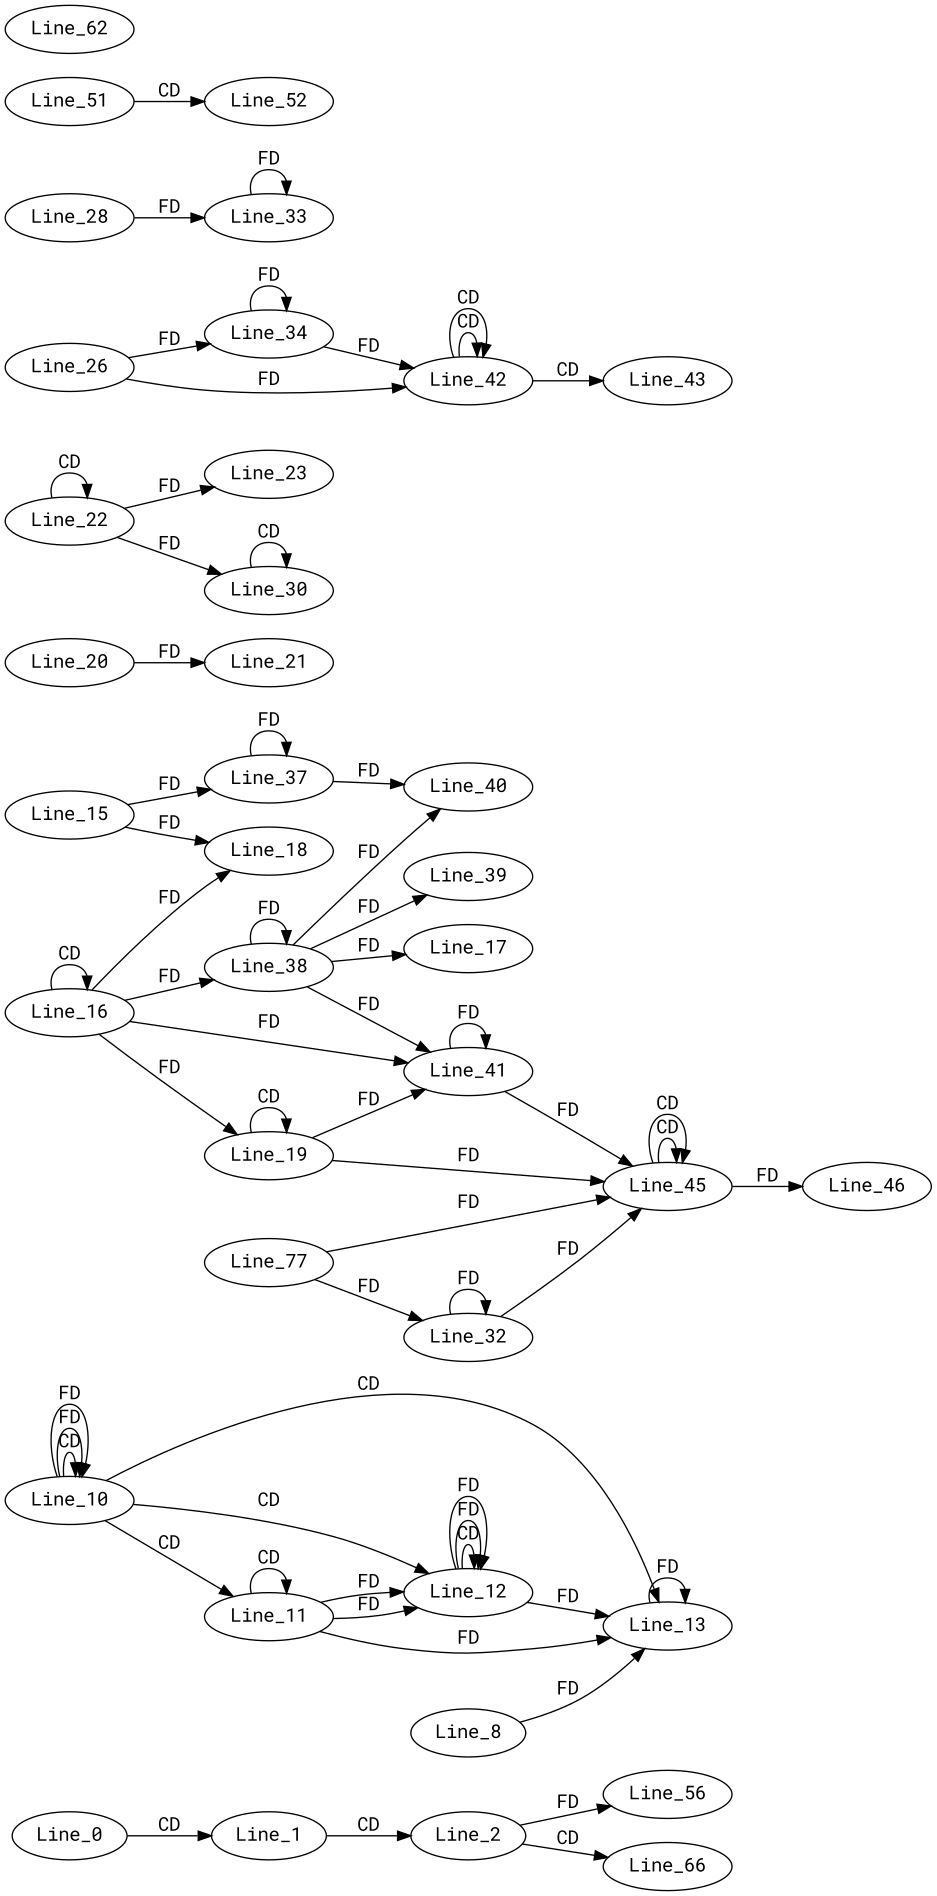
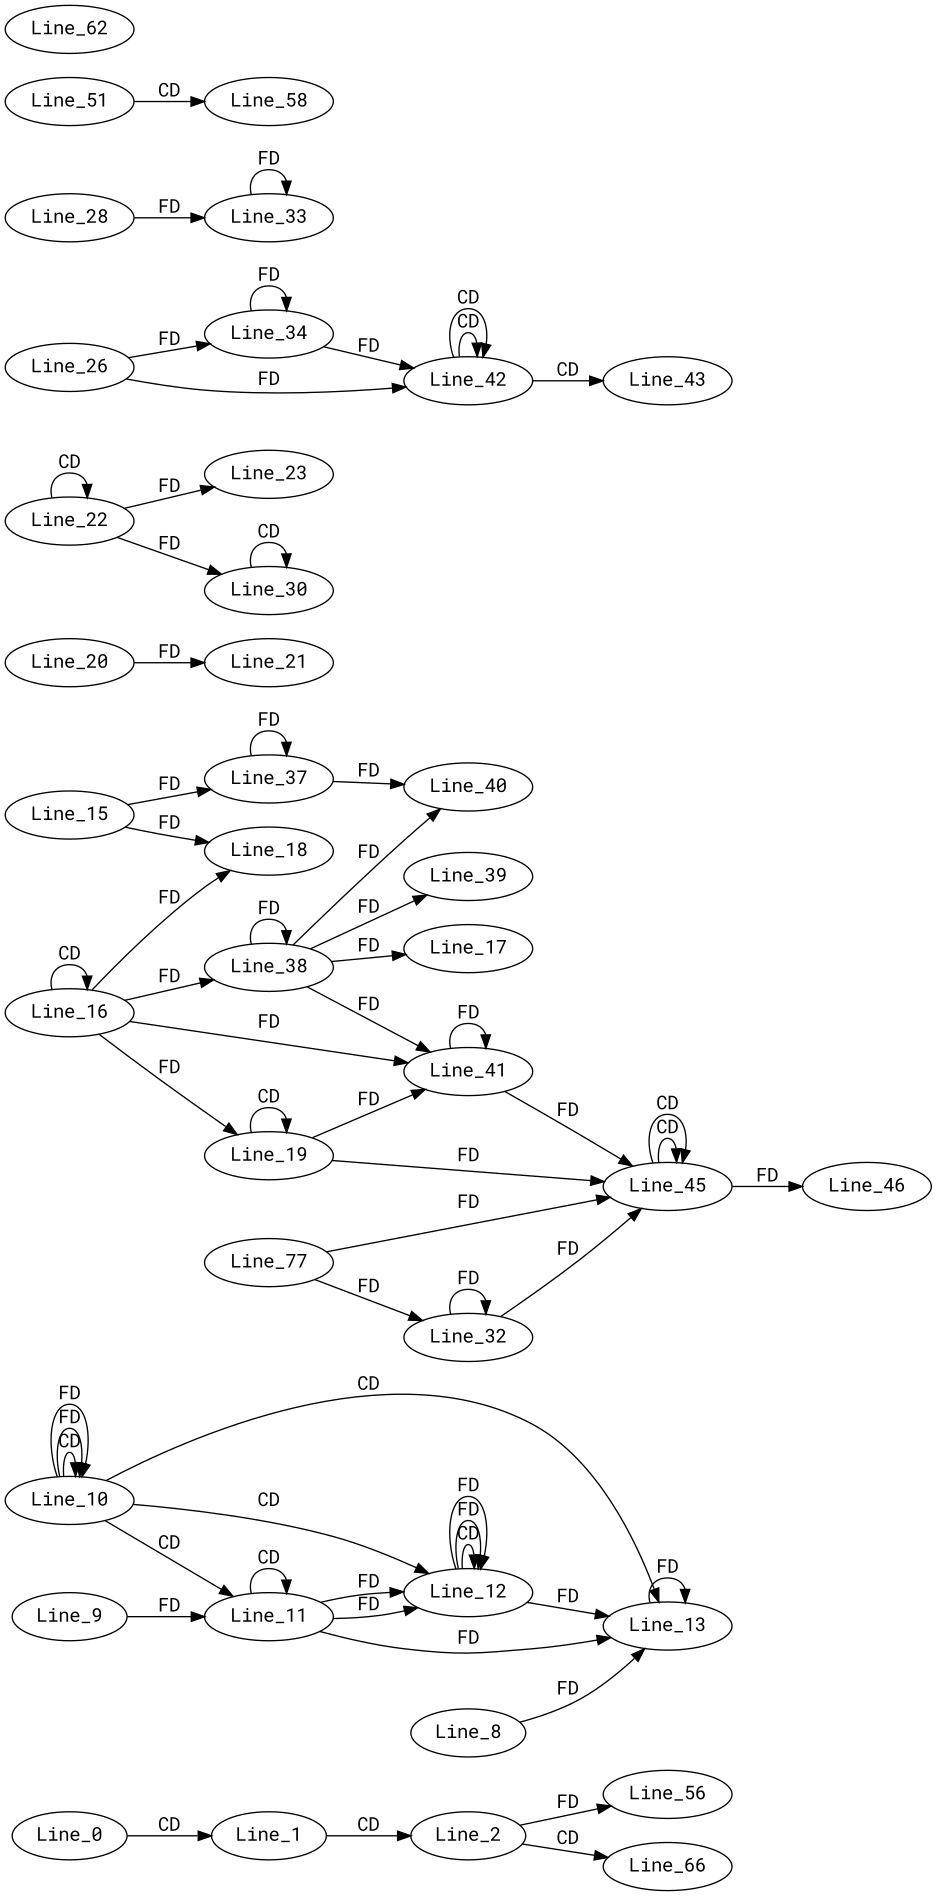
node "Line_52": label "Line_52" -> "Line_58"
node "Line_9": added
